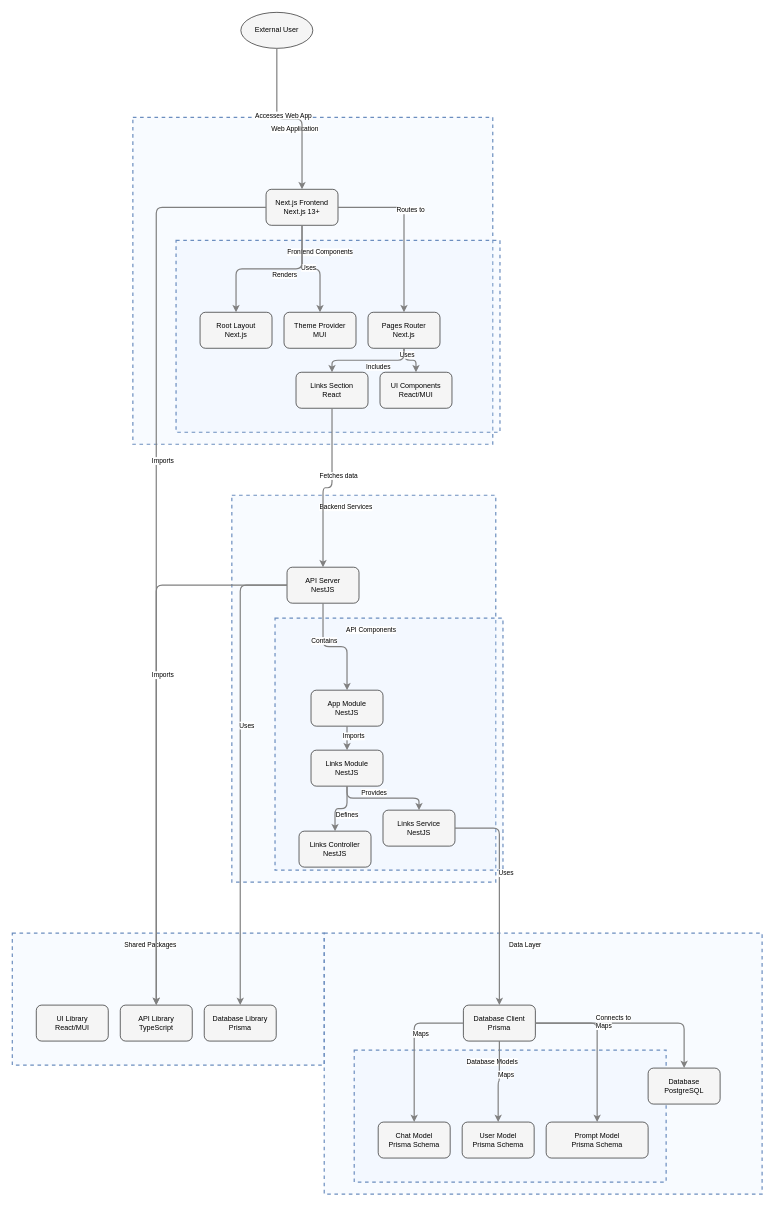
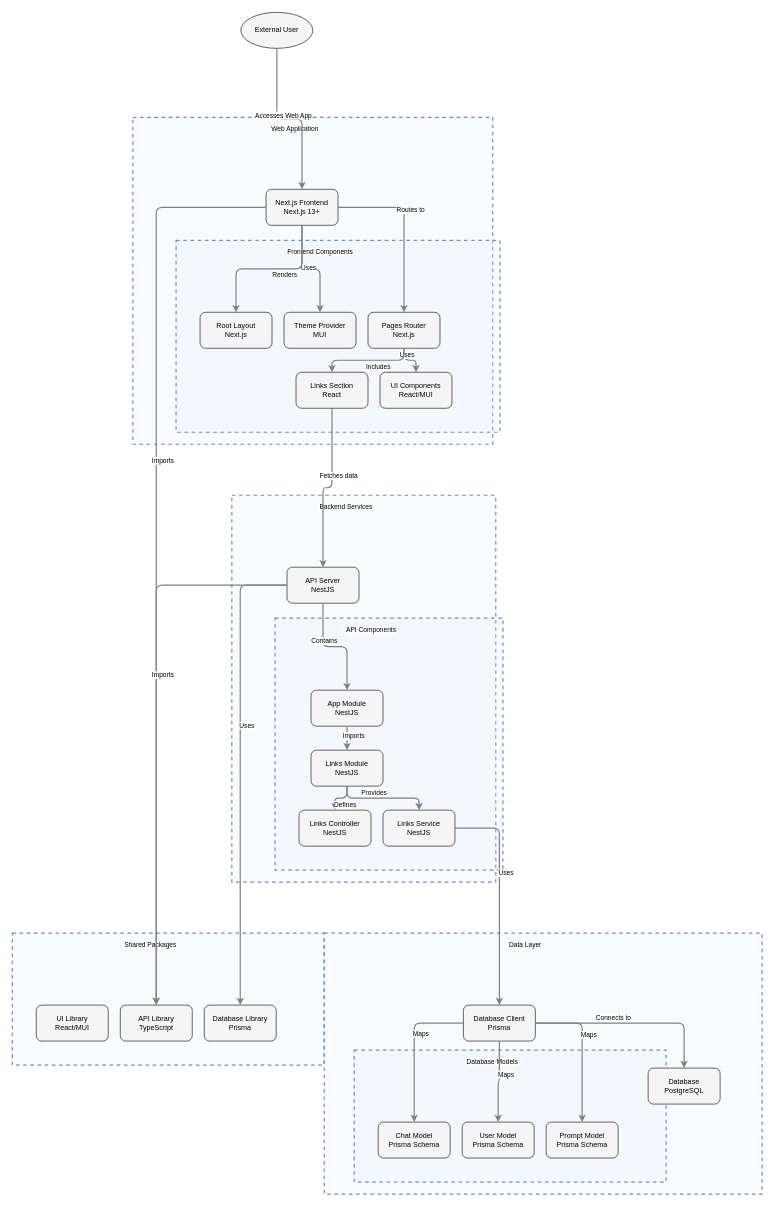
node "Links Controller NestJS": moved (335, 849) -> (335, 828)
node "Prompt Model Prisma Schema": size 102x36 -> 72x36
